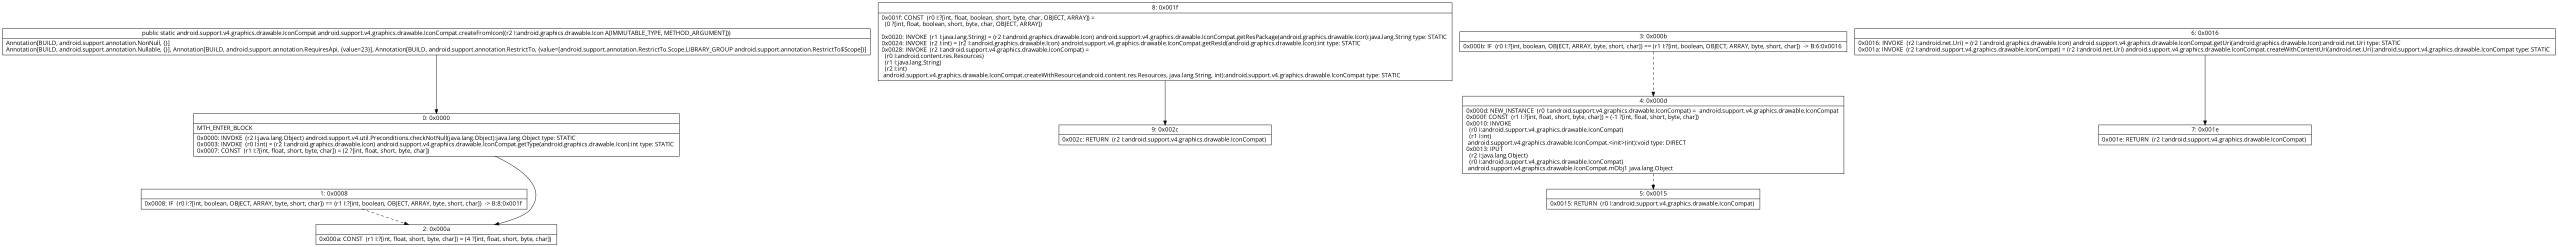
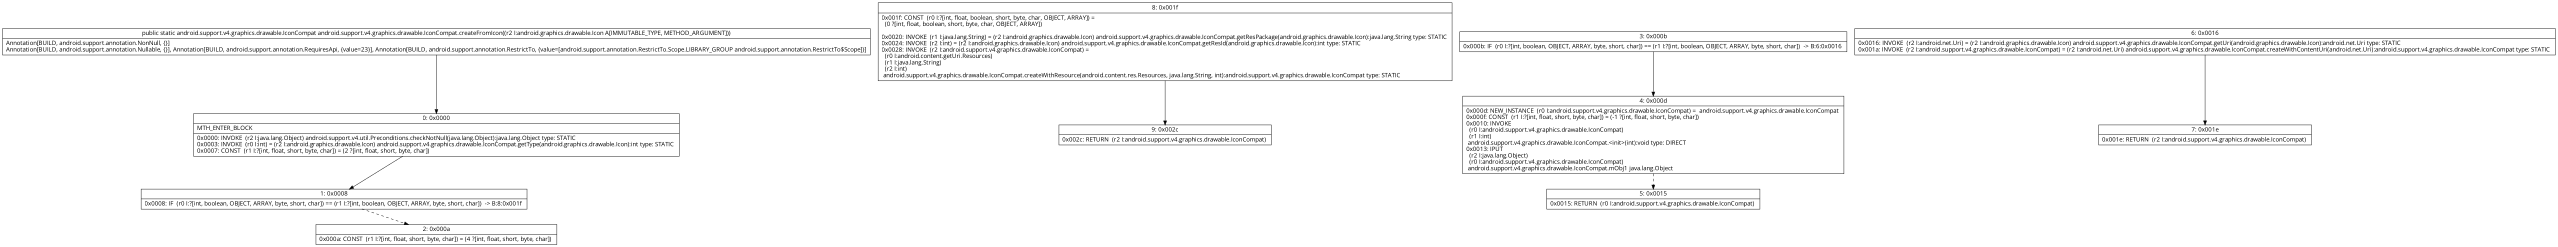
node "8: 0x001f": text "(r0 I:android.content.res.Resources)" -> "(r0 I:android.content.getUri.Resources)"
edge "3: 0x000b" -> "4: 0x000d": style dashed -> solid
edge "0: 0x0000" -> "2: 0x000a": now "0: 0x0000" -> "1: 0x0008"
